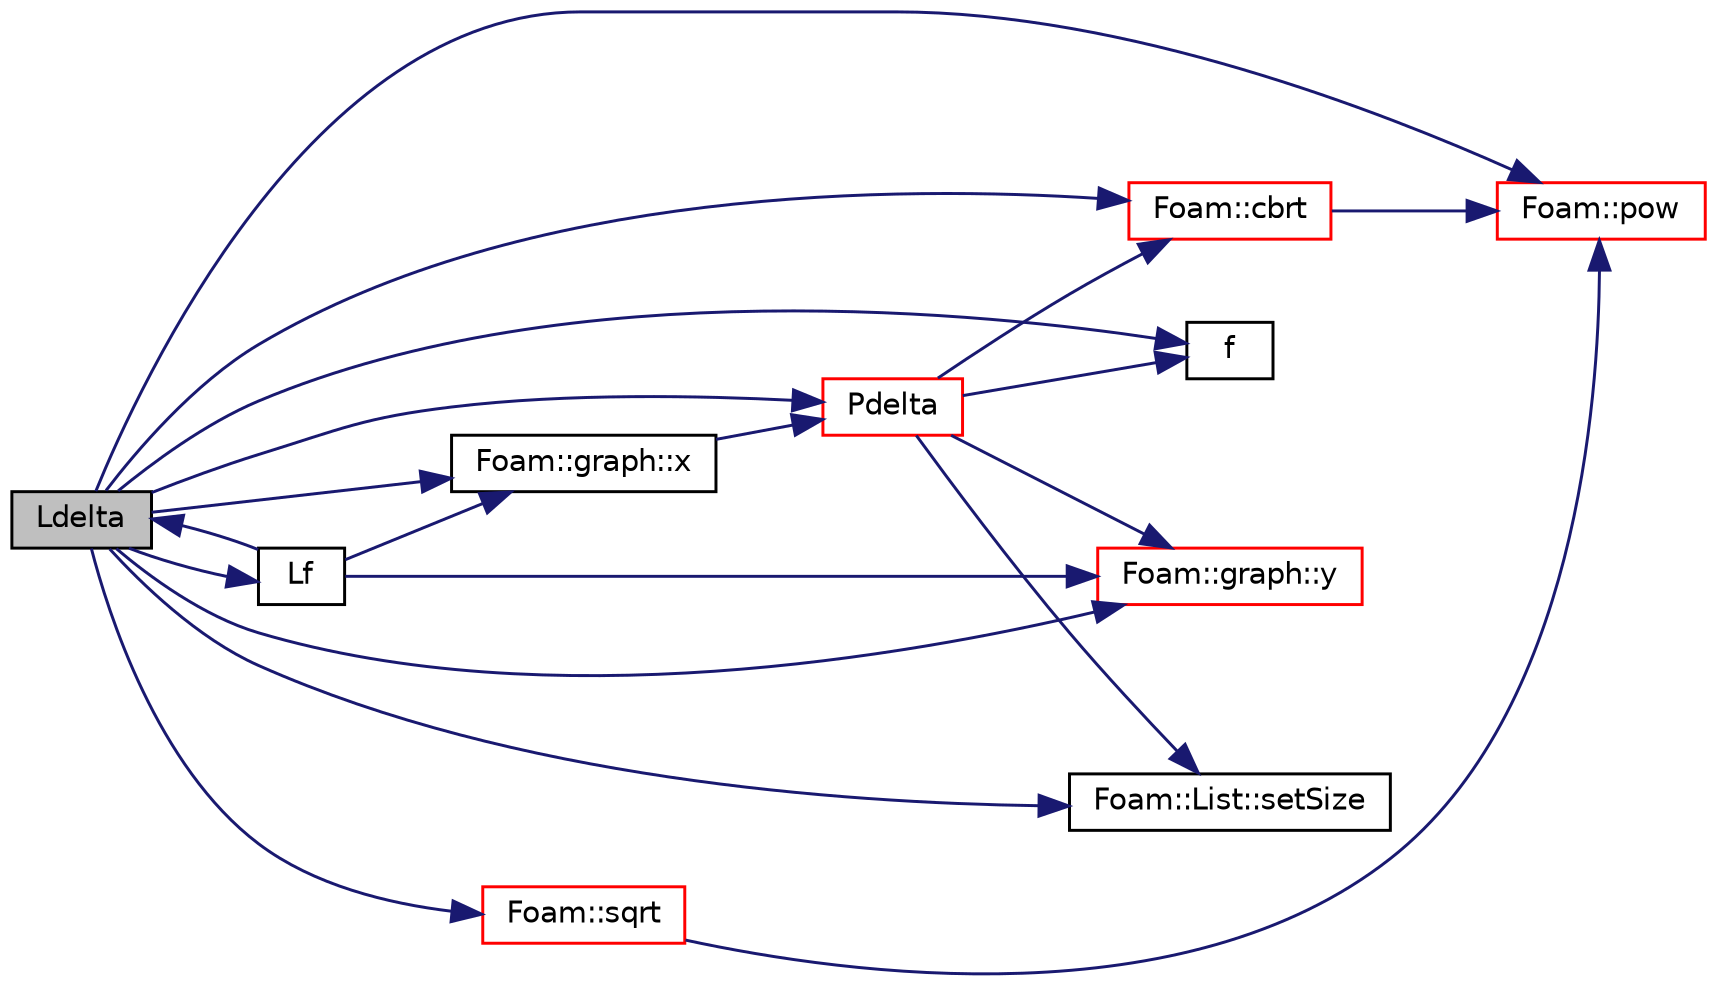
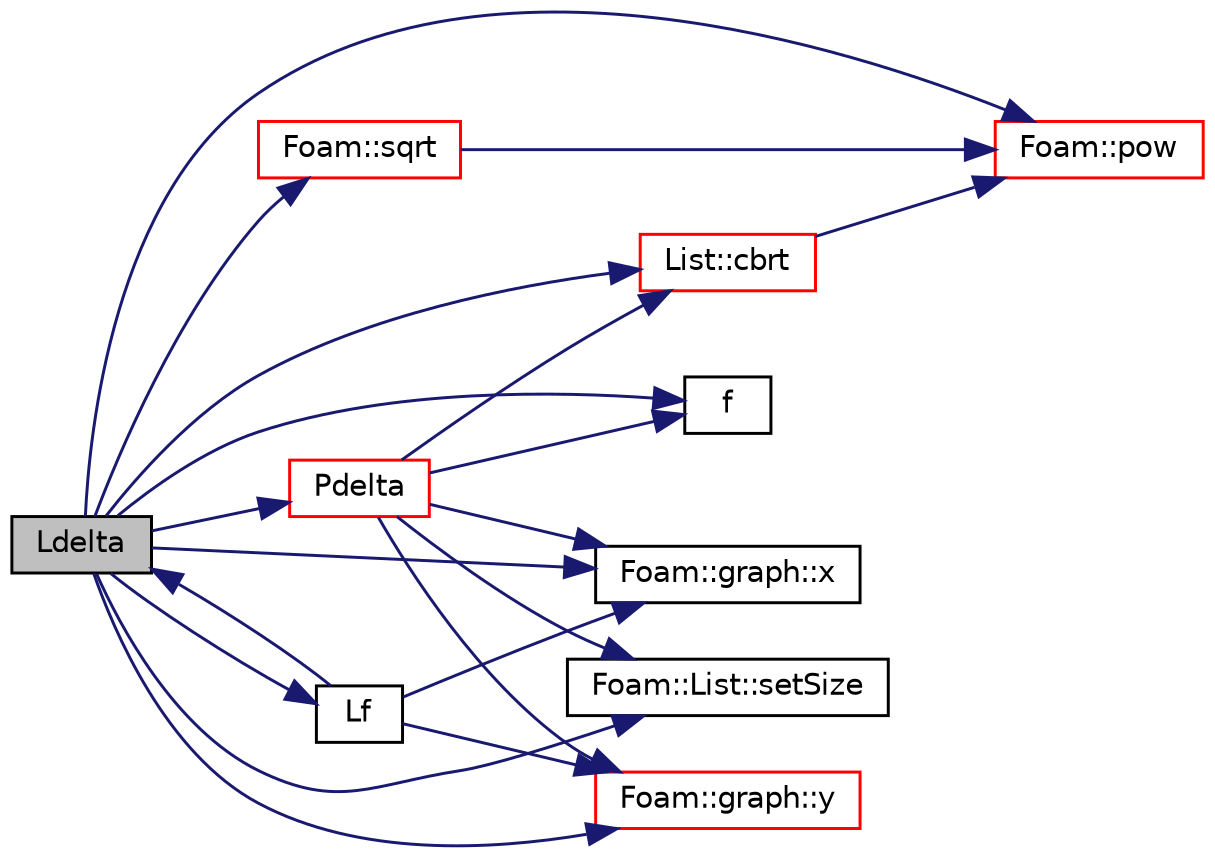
node "Foam::cbrt": label "Foam::cbrt" -> "List::cbrt"
edge "Foam::graph::x" -> "Pdelta": reversed
